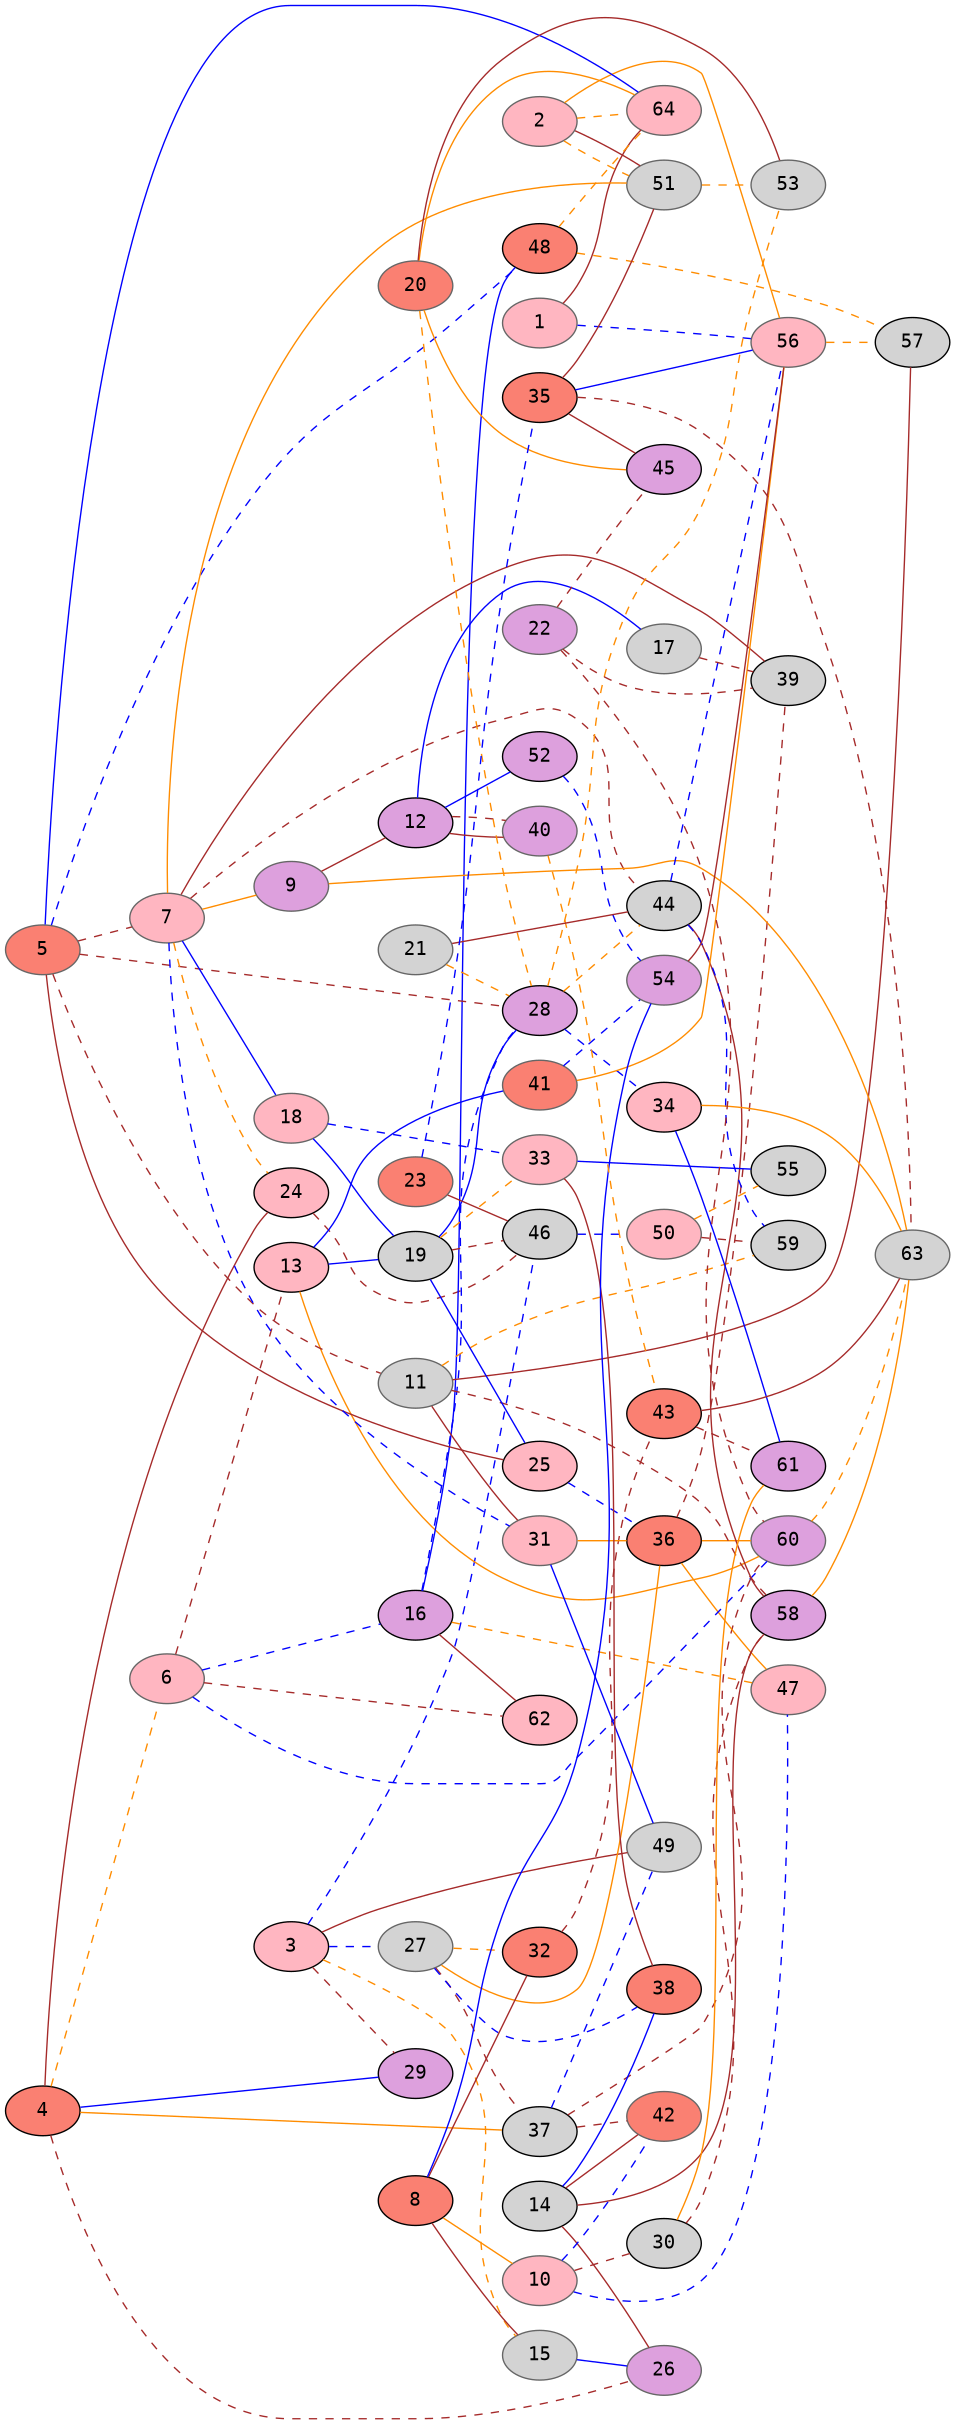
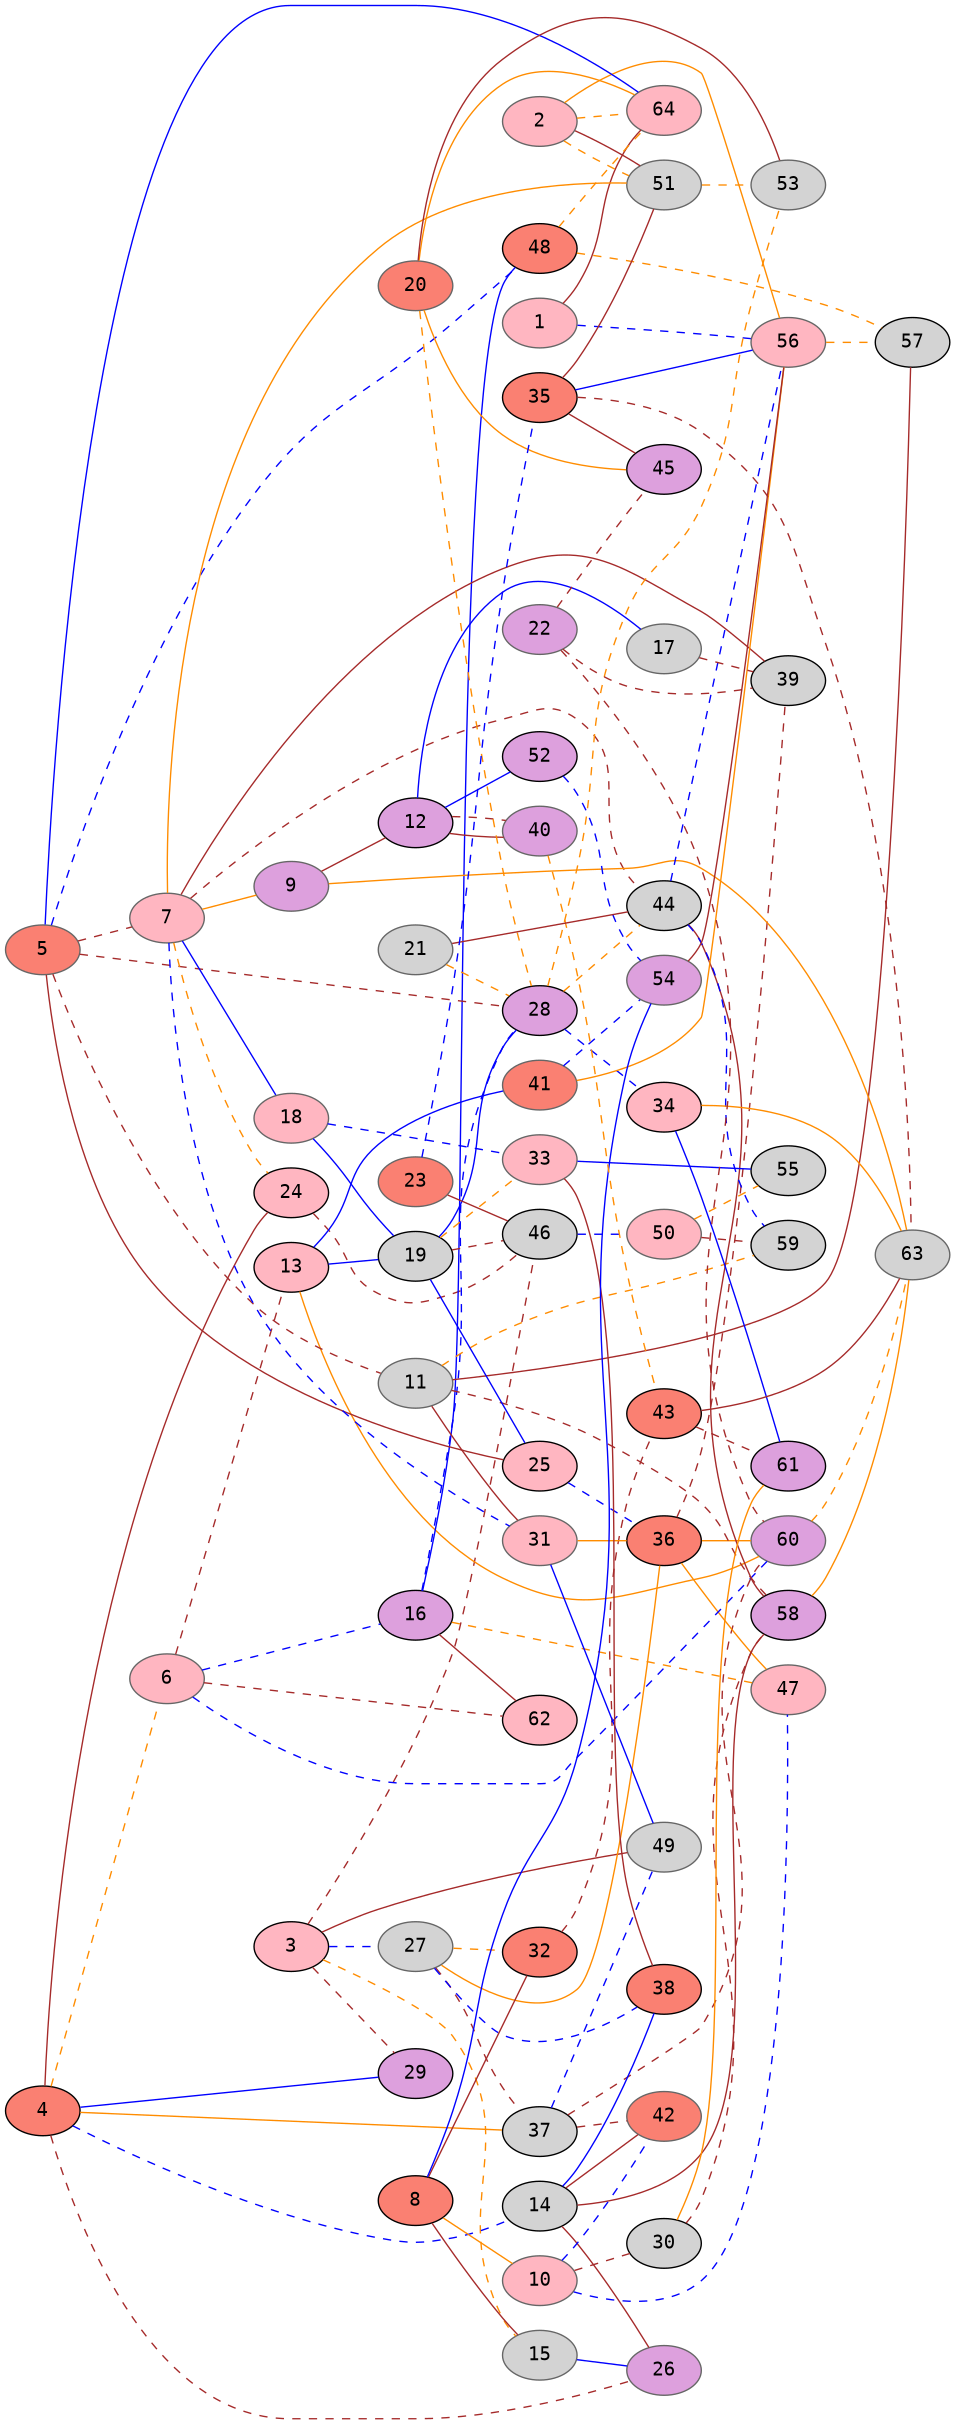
edge "46" -- "3": color blue -> brown
edge "4" -- "14": added
